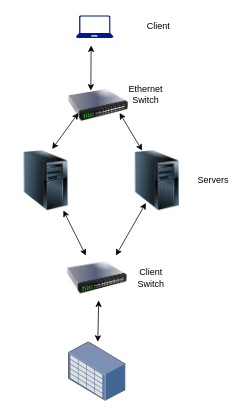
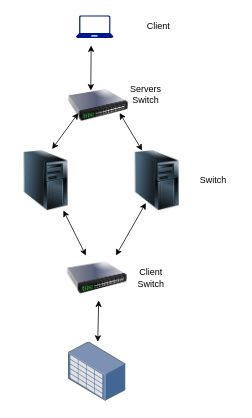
node "Ethernet Switch": label "Ethernet Switch" -> "Servers Switch"
node "Servers": label "Servers" -> "Switch"
